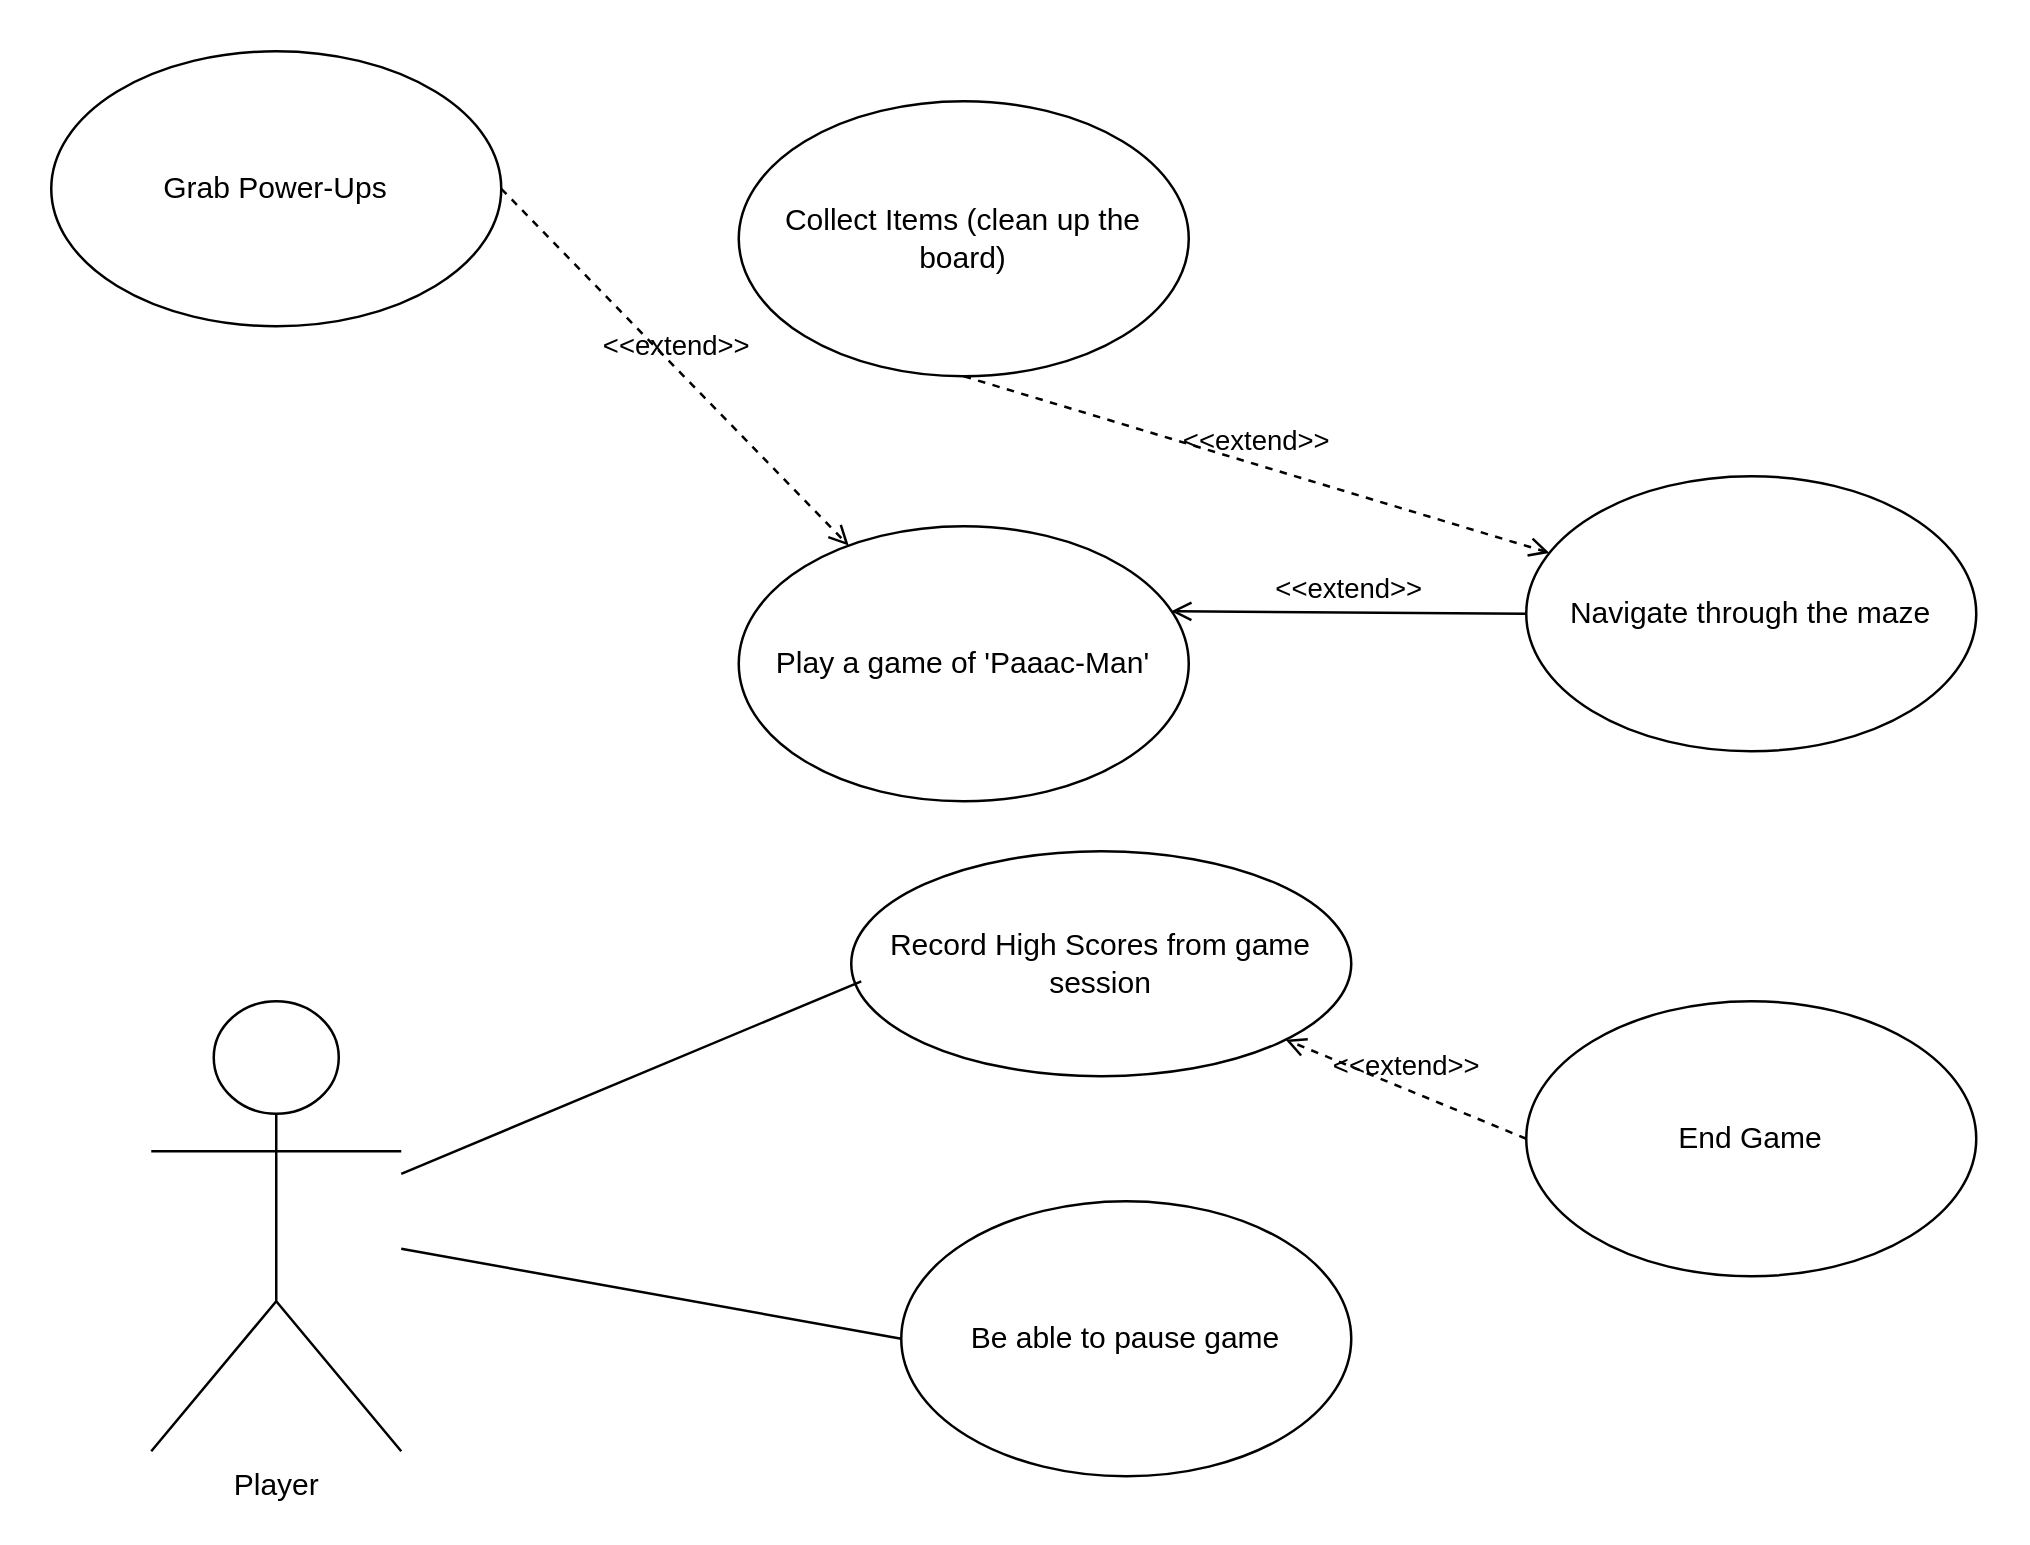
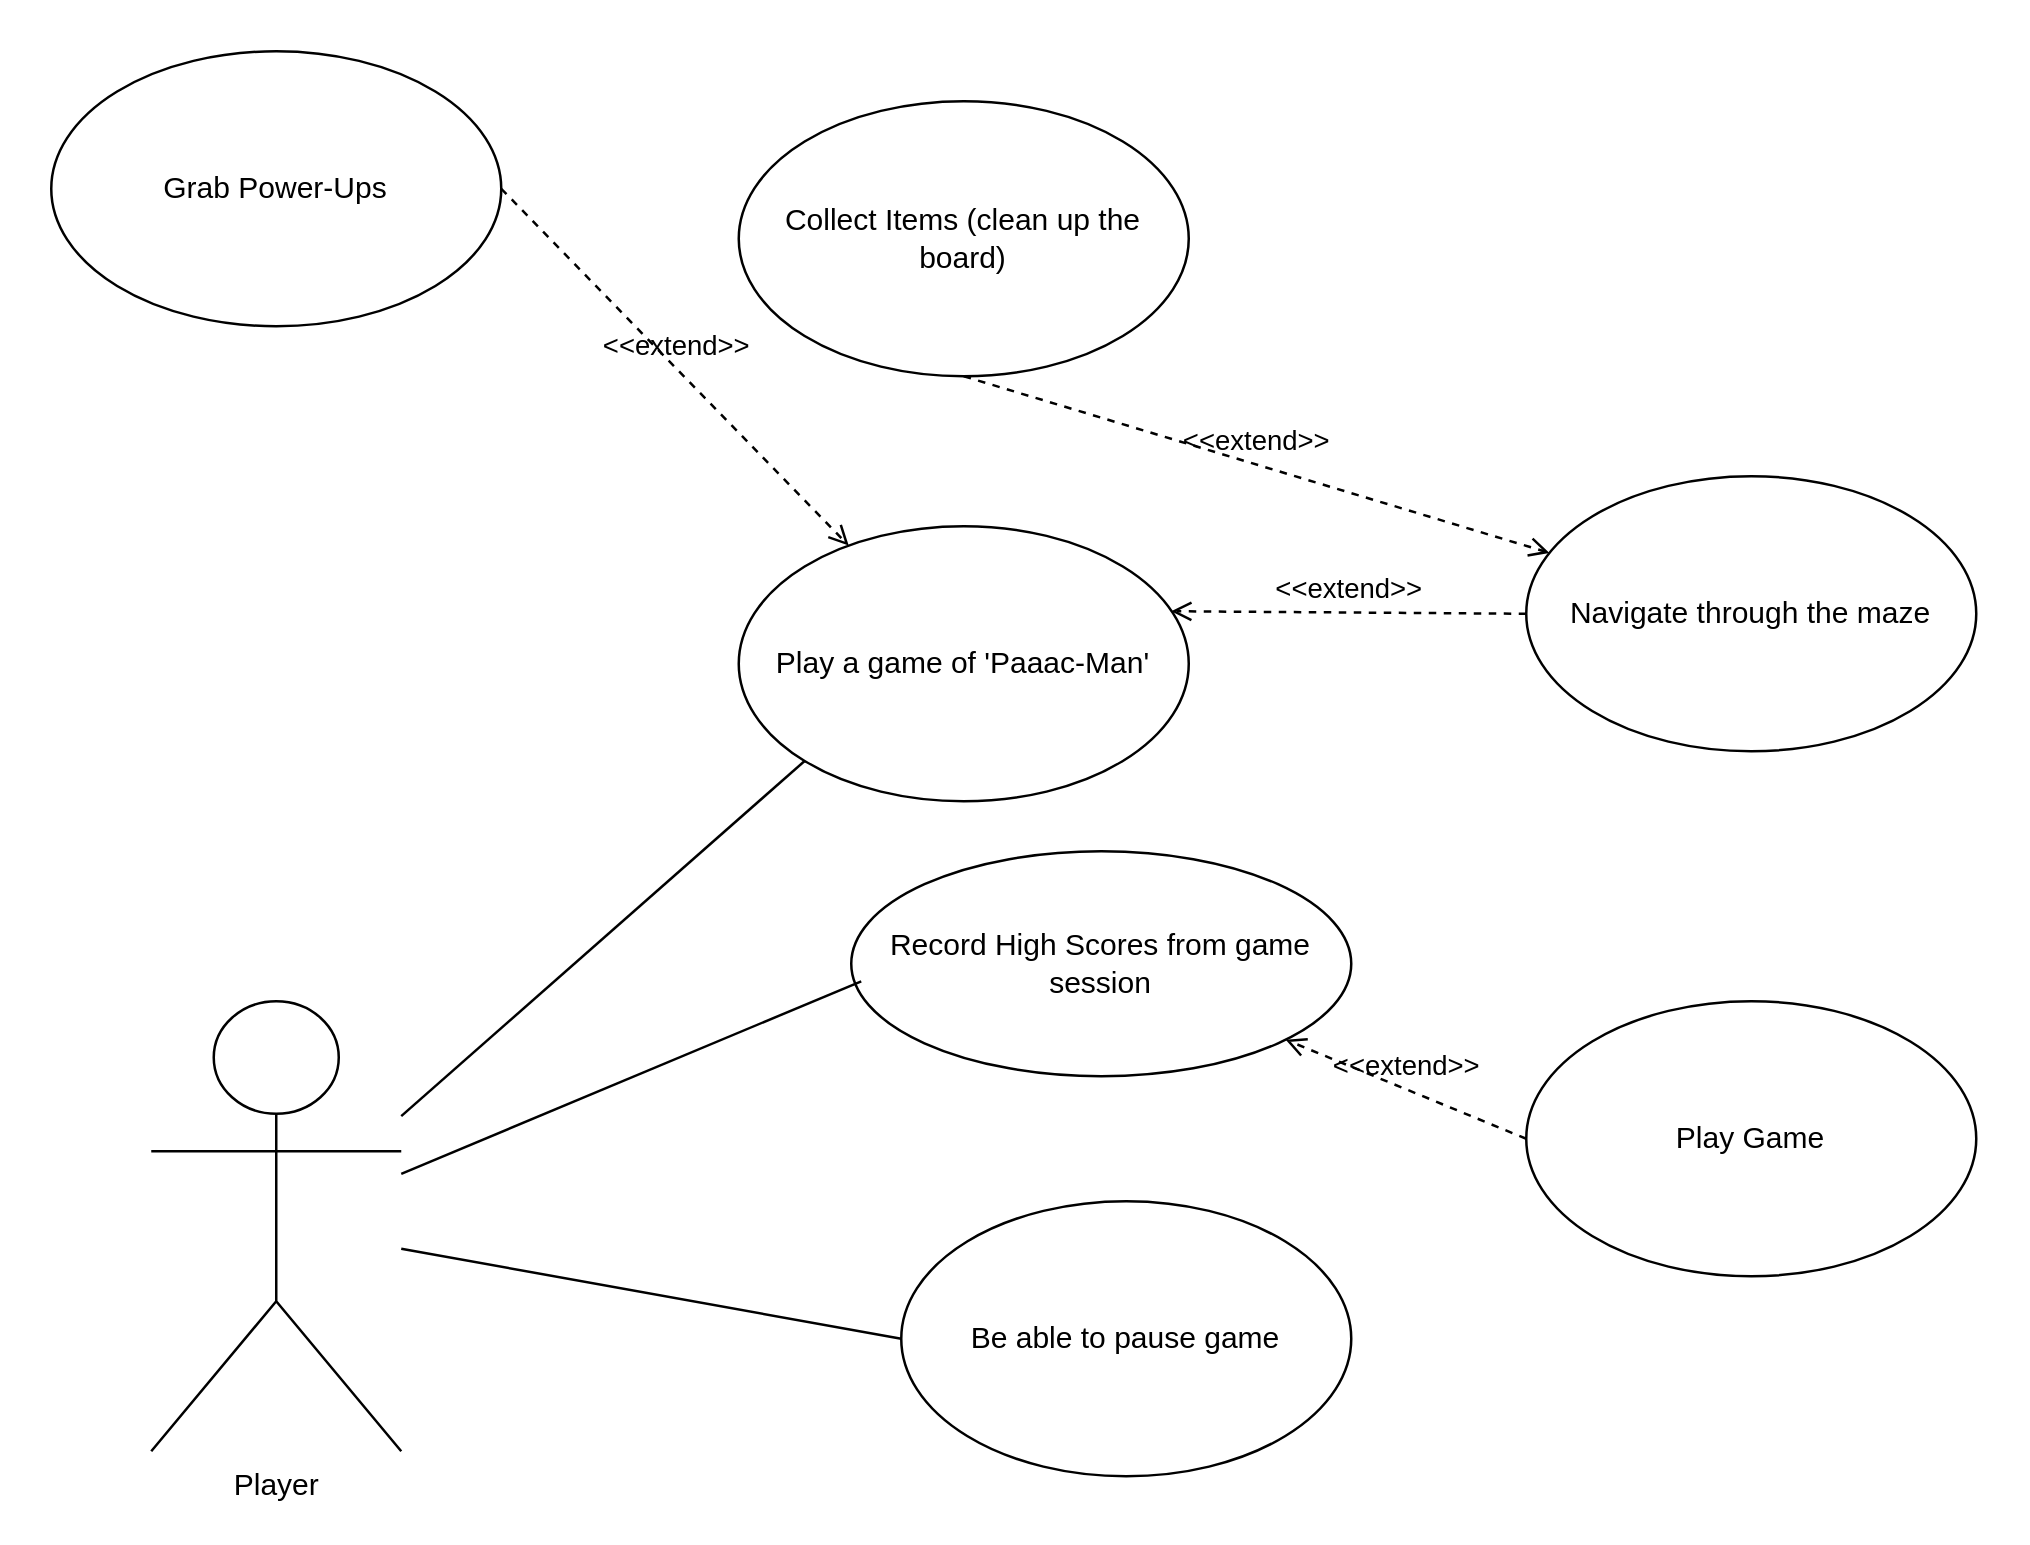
edge "Navigate through the maze" -> "Play a game of 'Paaac-Man'": style solid -> dashed
edge "Play a game of 'Paaac-Man'" -- "Player": added
node "End Game": label "End Game" -> "Play Game"
